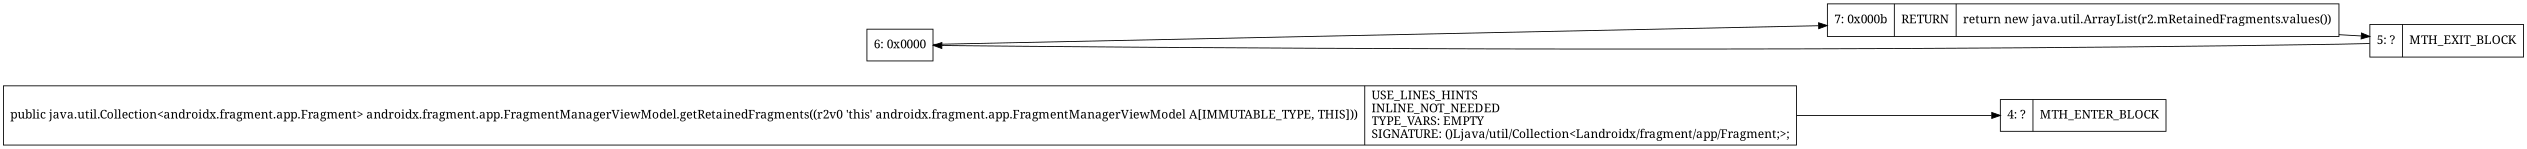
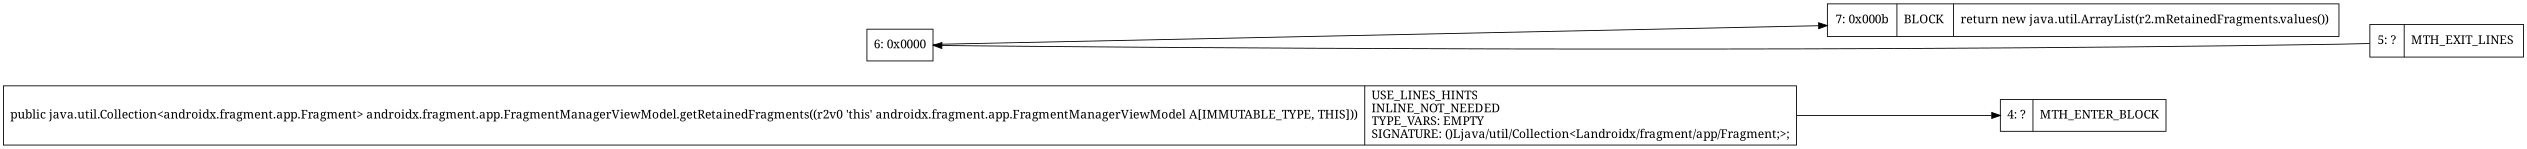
node "7: 0x000b": text "RETURN" -> "BLOCK"
edge "7: 0x000b" -> "5: ?": removed
node "5: ?": text "MTH_EXIT_BLOCK" -> "MTH_EXIT_LINES"
